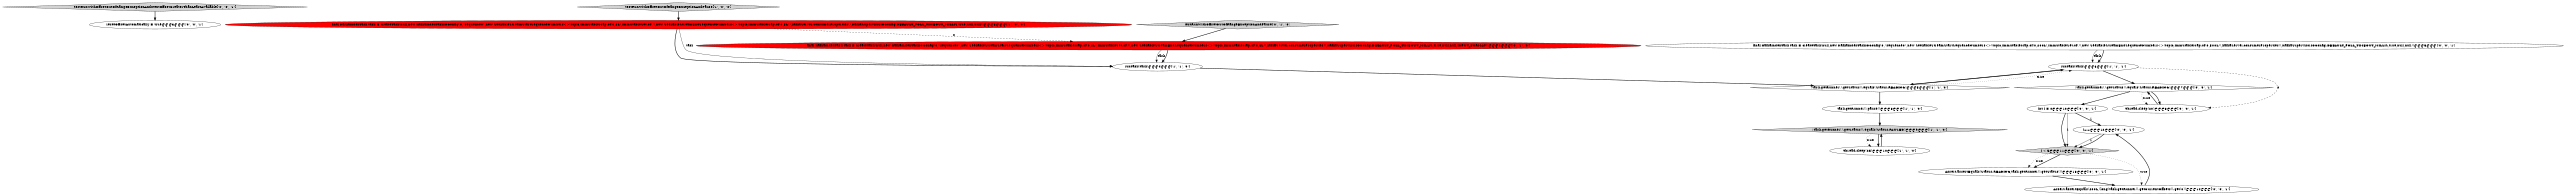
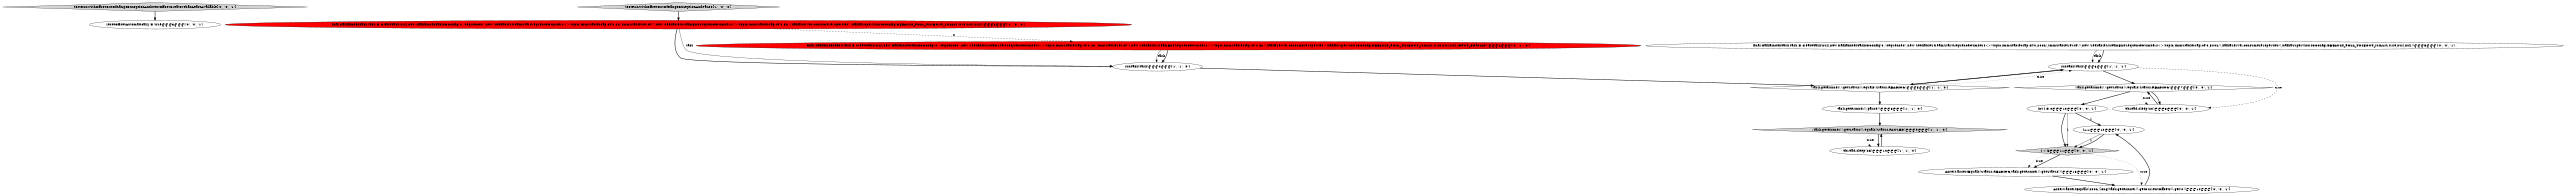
node "testRunWithOffsetOutOfRangeExceptionAndPause['0', '1', '0']": removed
edge "runTask(task)@@@6@@@['1', '1', '1']" -> "Thread.sleep(20)@@@8@@@['0', '0', '1']": label "0" -> "true"
